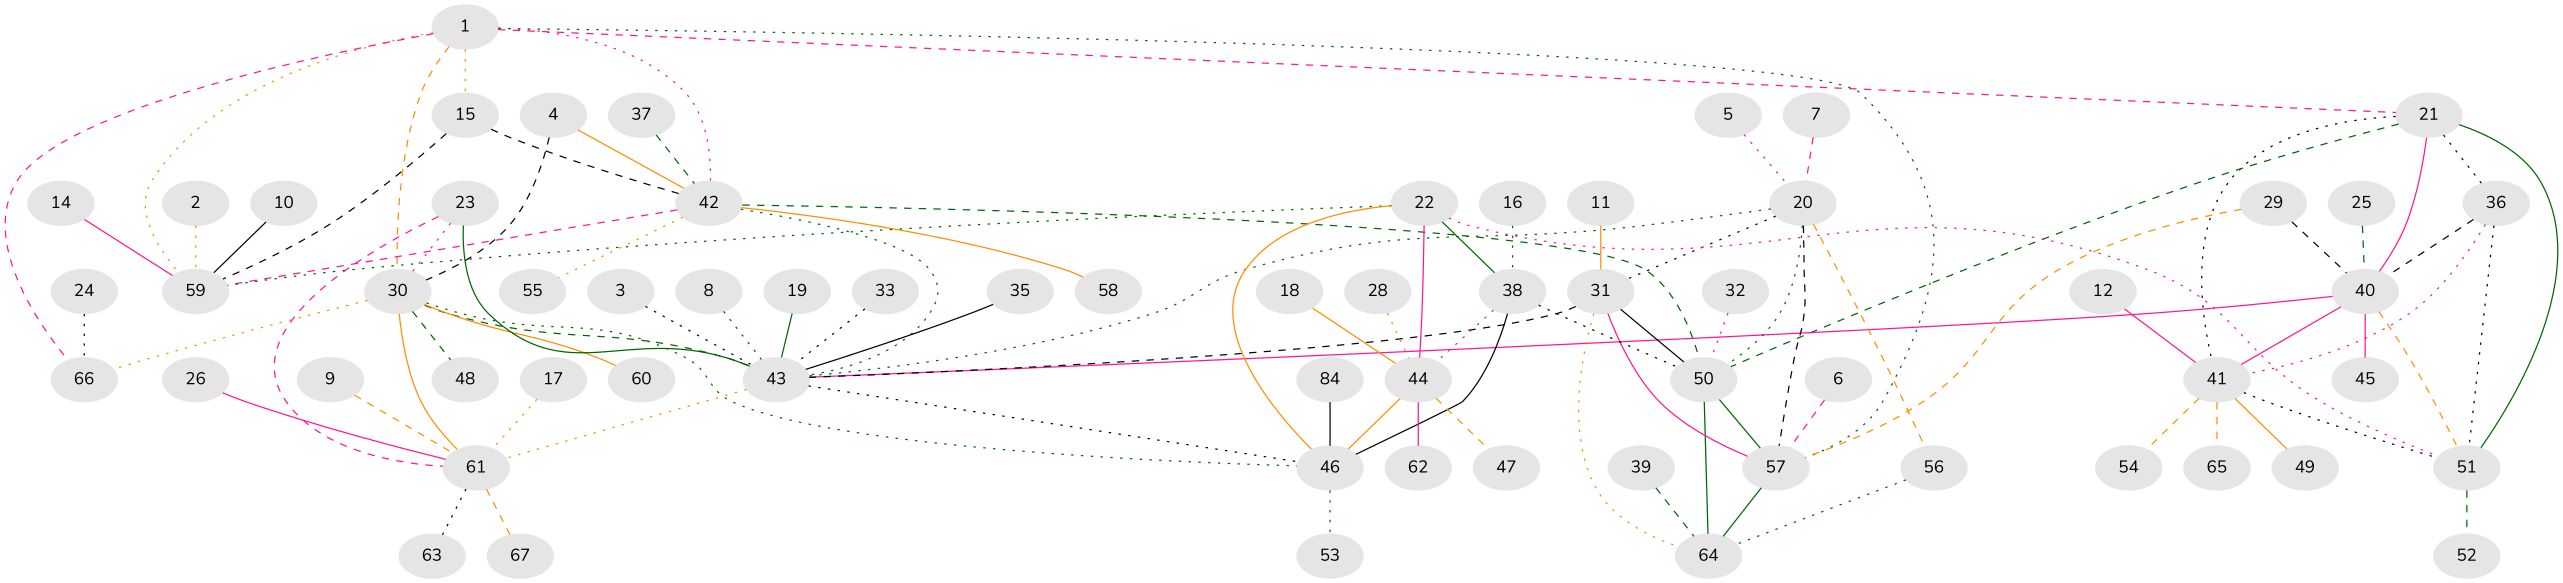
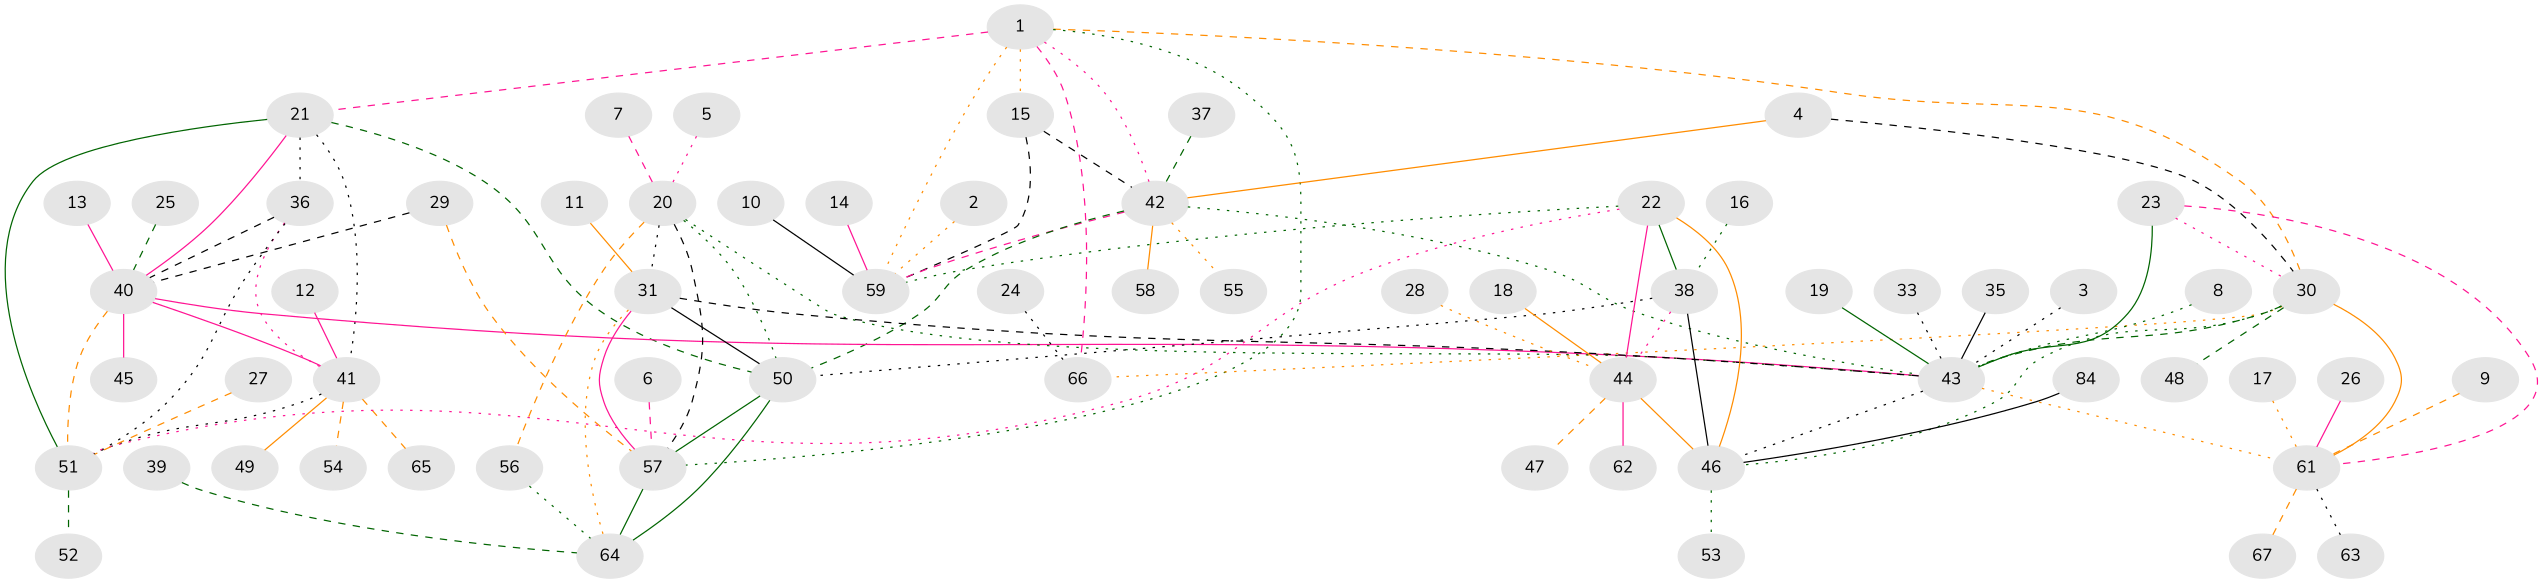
node "13": added
node "32": removed
node "27": added
node "60": removed
